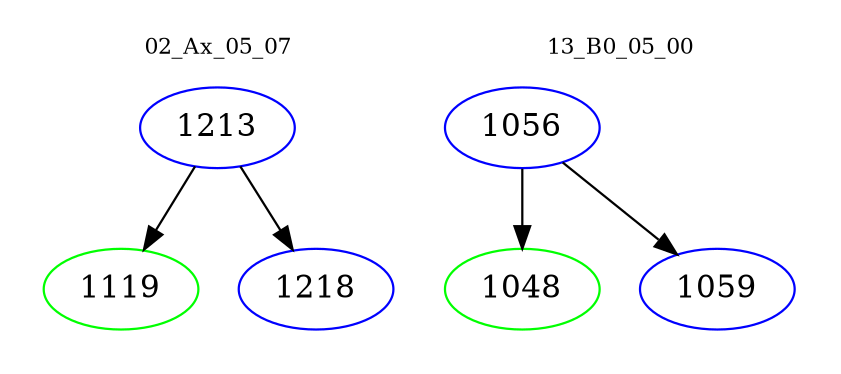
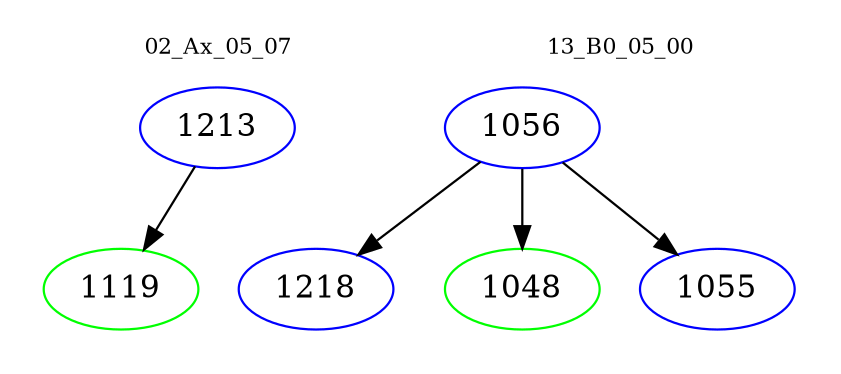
edge "1213" -> "1218": now "1056" -> "1218"
node "1059": label "1059" -> "1055"
